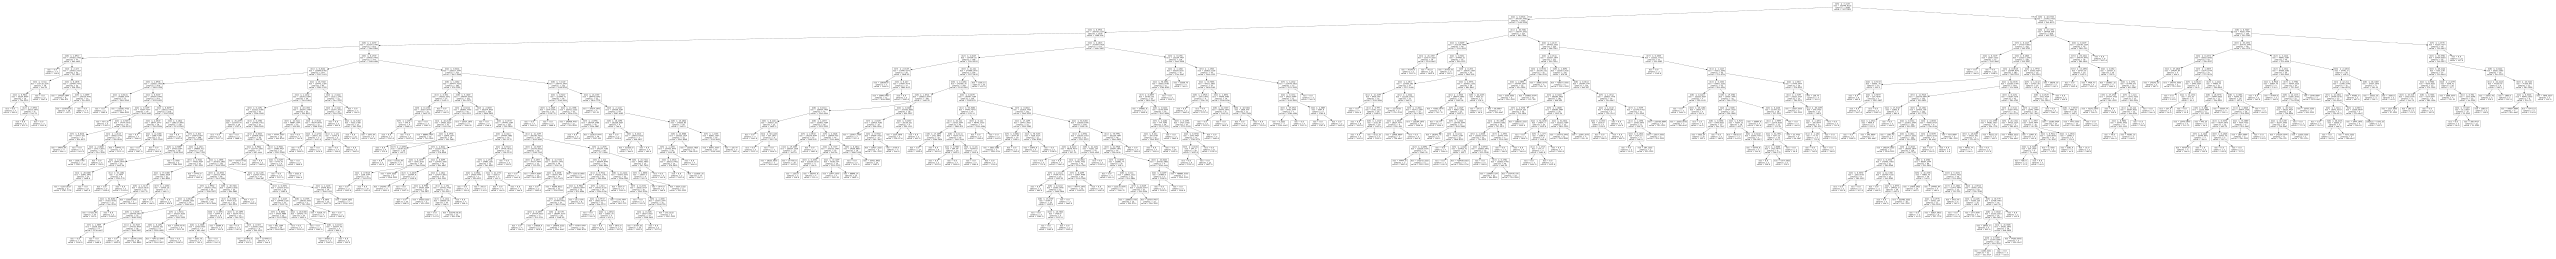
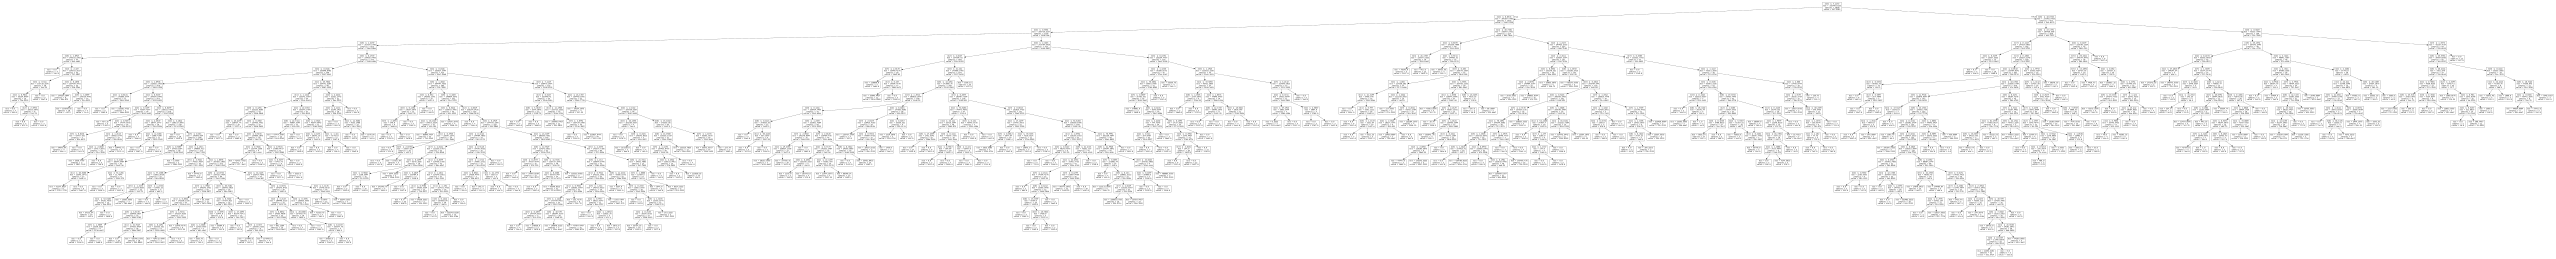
node "mse = 12853.5556 samples = 3 value = 193.6667": added
node "samples = 6642.25 samples = 2 value = 123.5": label "samples = 6642.25 samples = 2 value = 123.5" -> "mse = 6642.25 samples = 2 value = 123.5"
edge "X[3] <= 0.5213 mse = 234.2469 samples = 9 value = 74.4444" -> "mse = 0.0 samples = 7 value = 68.0": now "mse = 11907.0 samples = 4 value = 410.0" -> "mse = 0.0 samples = 7 value = 68.0"
edge "X[3] <= 0.4901 mse = 253832.9792 samples = 48 value = 660.25" -> "mse = 276495.476 samples = 27 value = 703.9259": now "mse = 0.0 samples = 3 value = 984.0" -> "mse = 276495.476 samples = 27 value = 703.9259"
